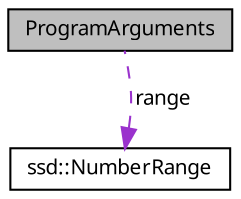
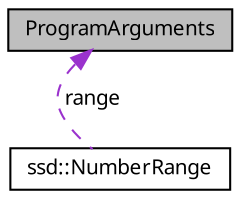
edge "ProgramArguments" -> "ssd::NumberRange": reversed
